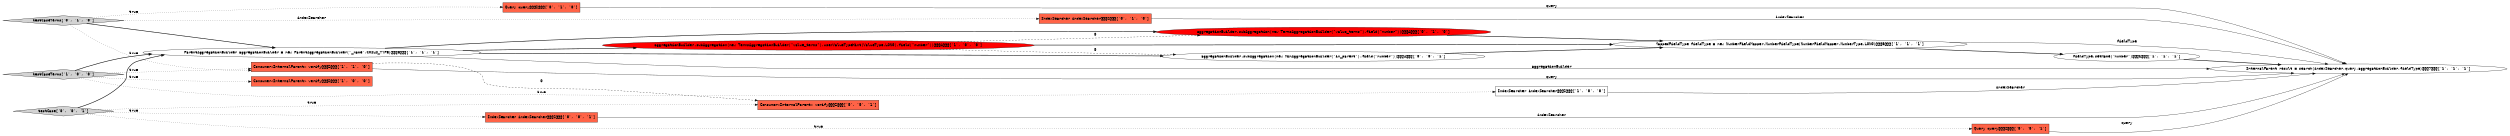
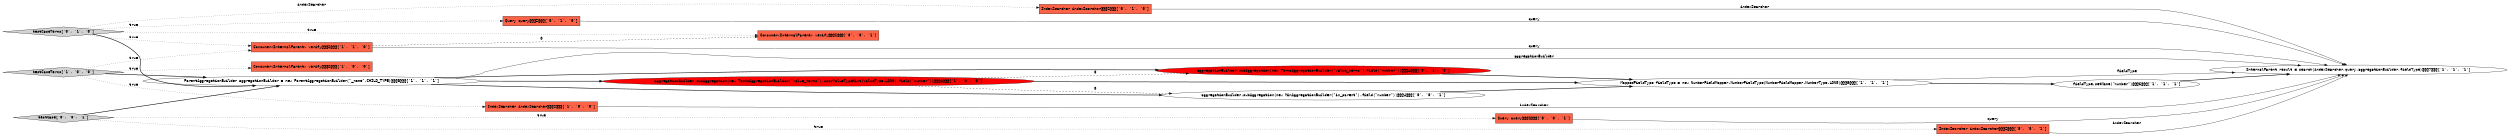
node "IndexSearcher indexSearcher@@@2@@@['1', '0', '0']": fillcolor white -> tomato
edge "testCase['0', '0', '1']" -> "Consumer<InternalParent> verify@@@2@@@['0', '0', '1']": now "testCaseTerms['0', '1', '0']" -> "Consumer<InternalParent> verify@@@2@@@['0', '0', '1']"
